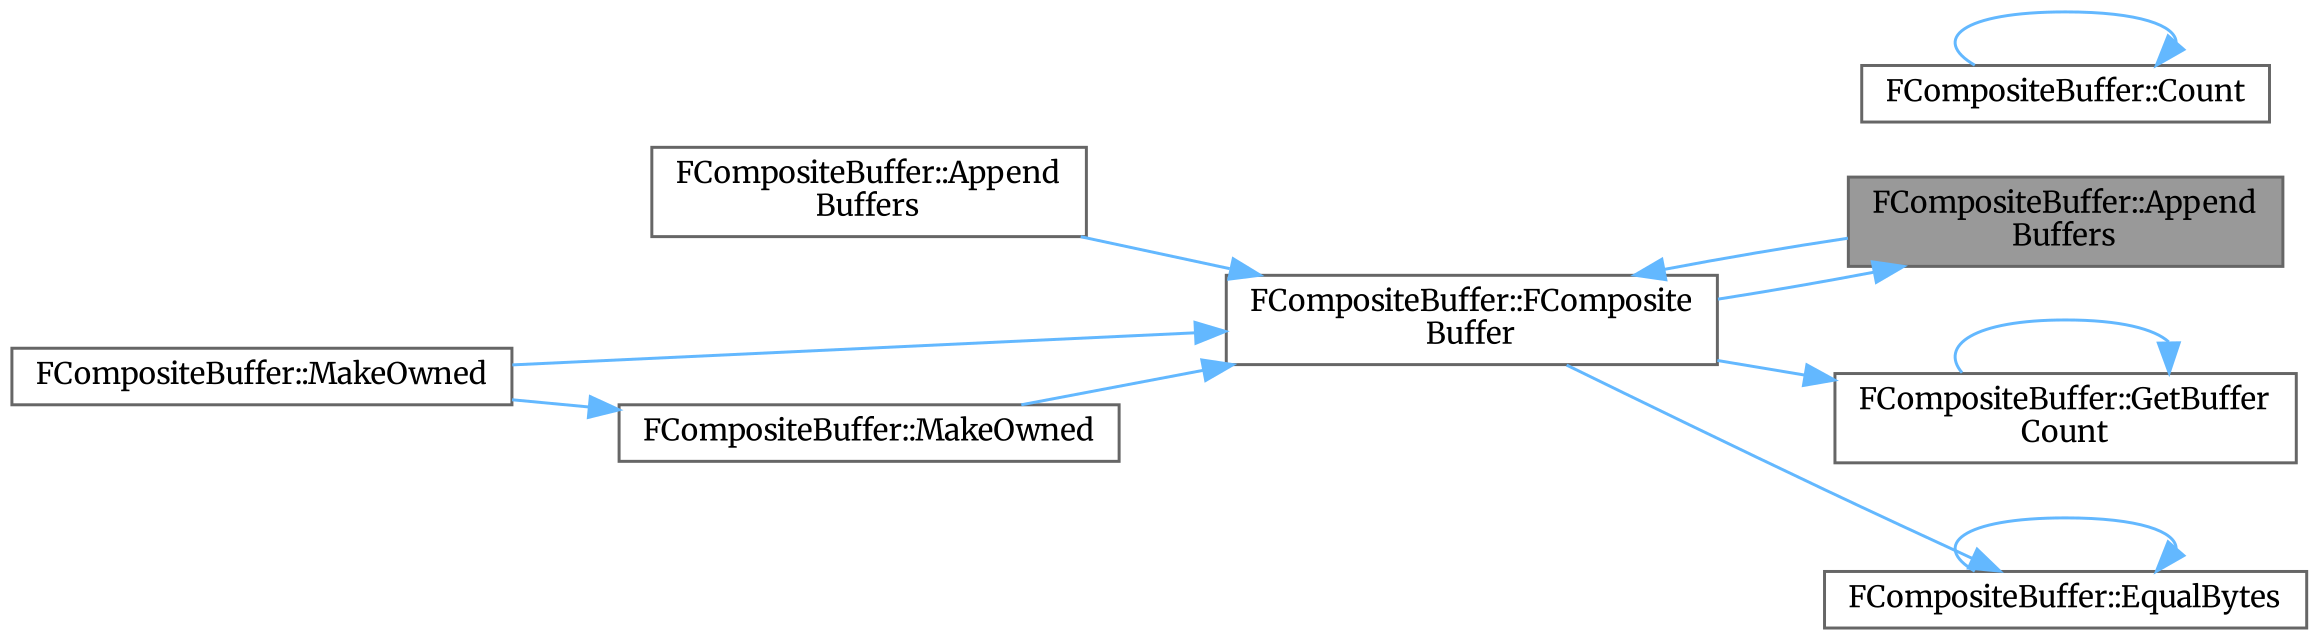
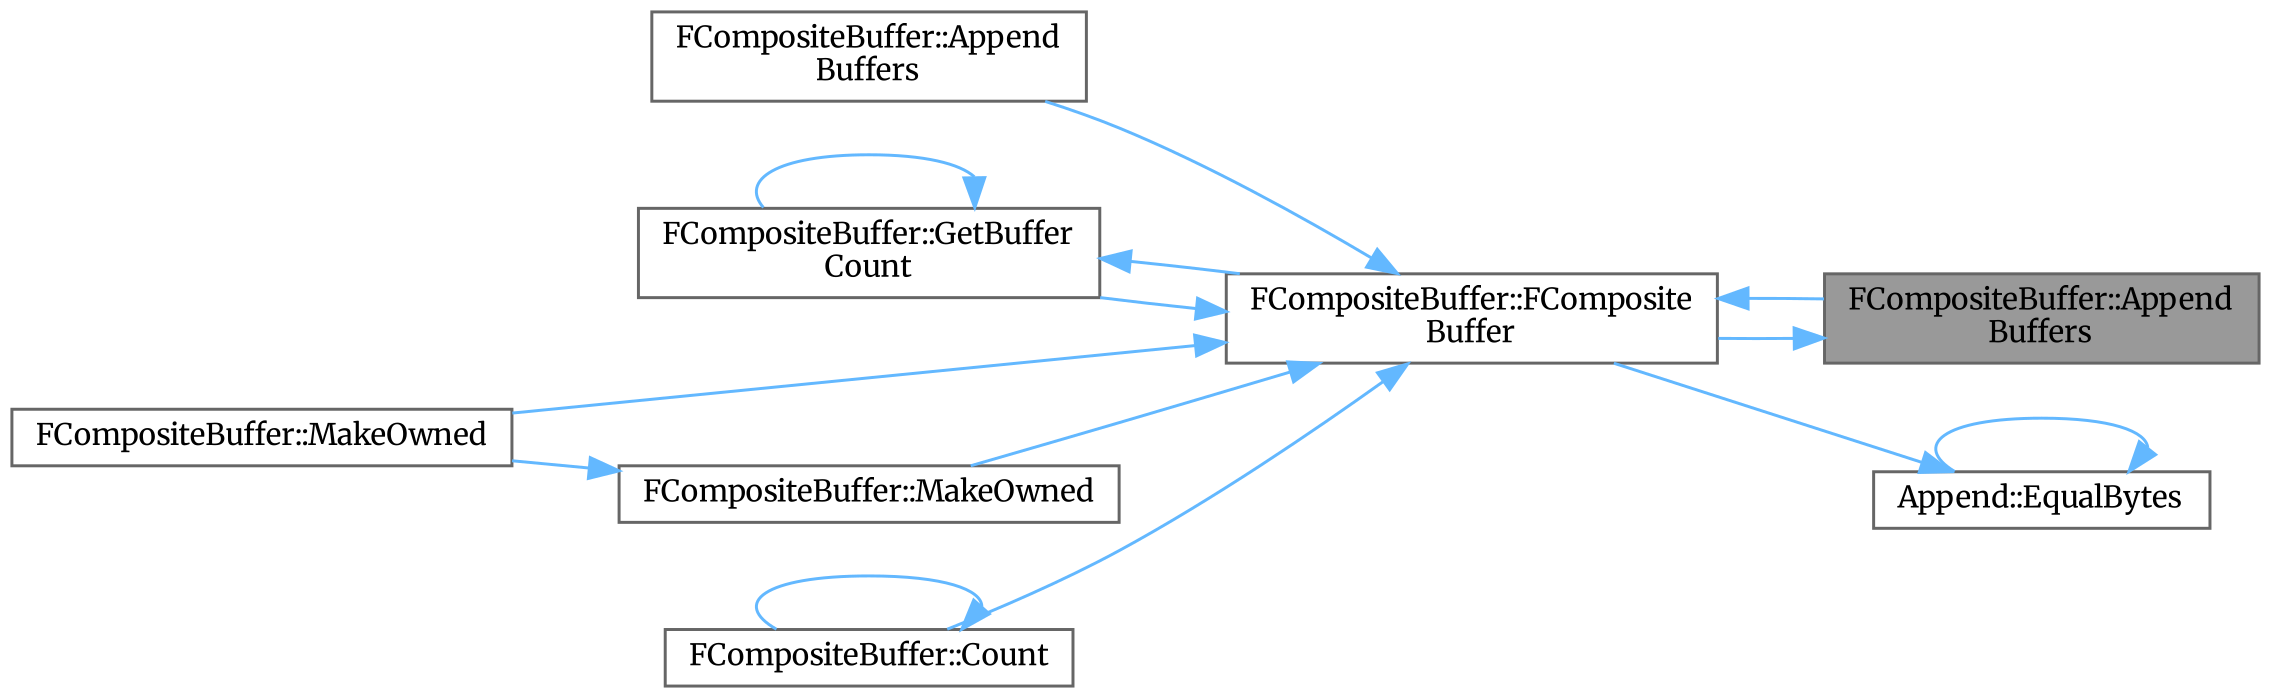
edge "FCompositeBuffer::GetBuffer Count" -> "FCompositeBuffer::FComposite Buffer": added
edge "FCompositeBuffer::Count" -> "FCompositeBuffer::FComposite Buffer": added
node "FCompositeBuffer::EqualBytes": label "FCompositeBuffer::EqualBytes" -> "Append::EqualBytes"
